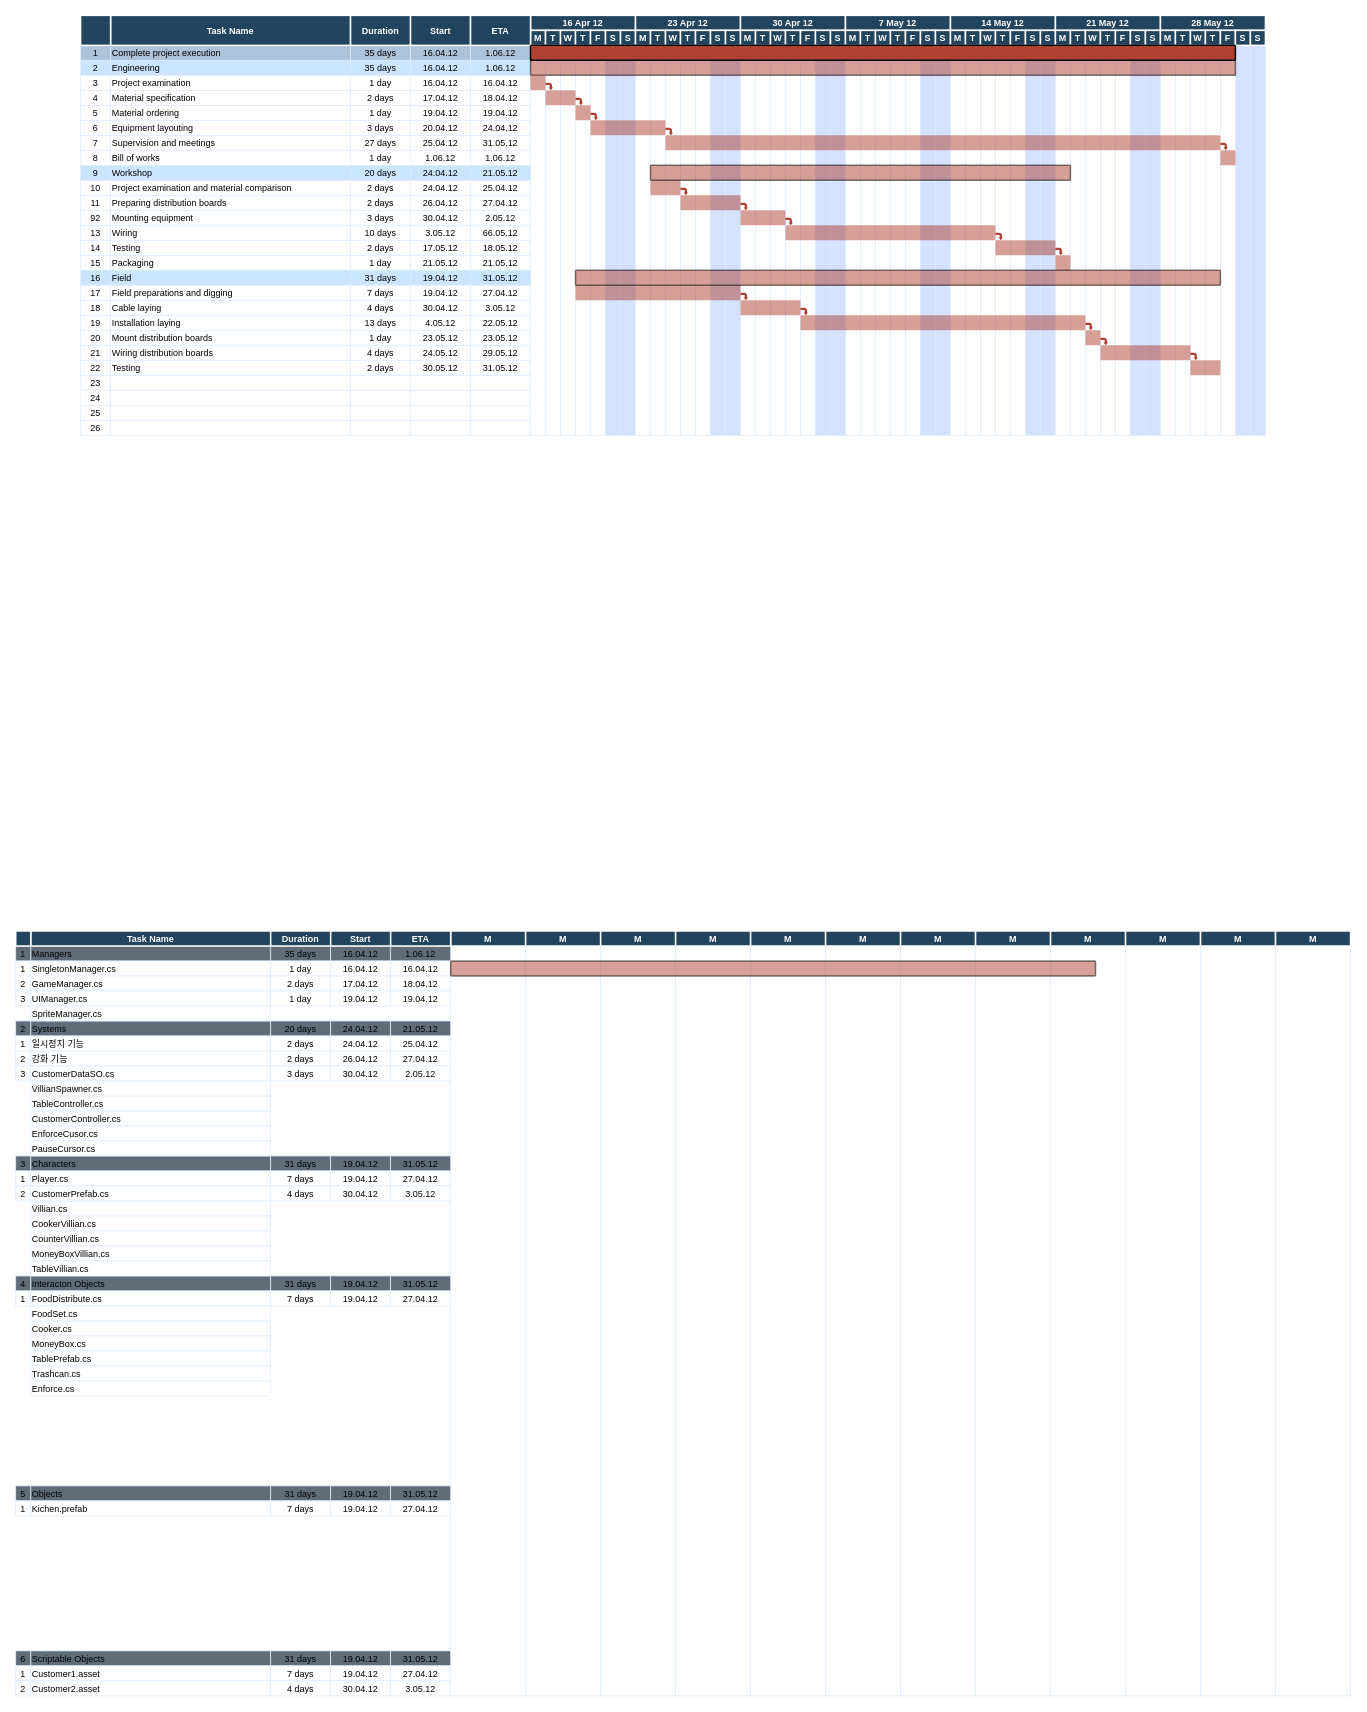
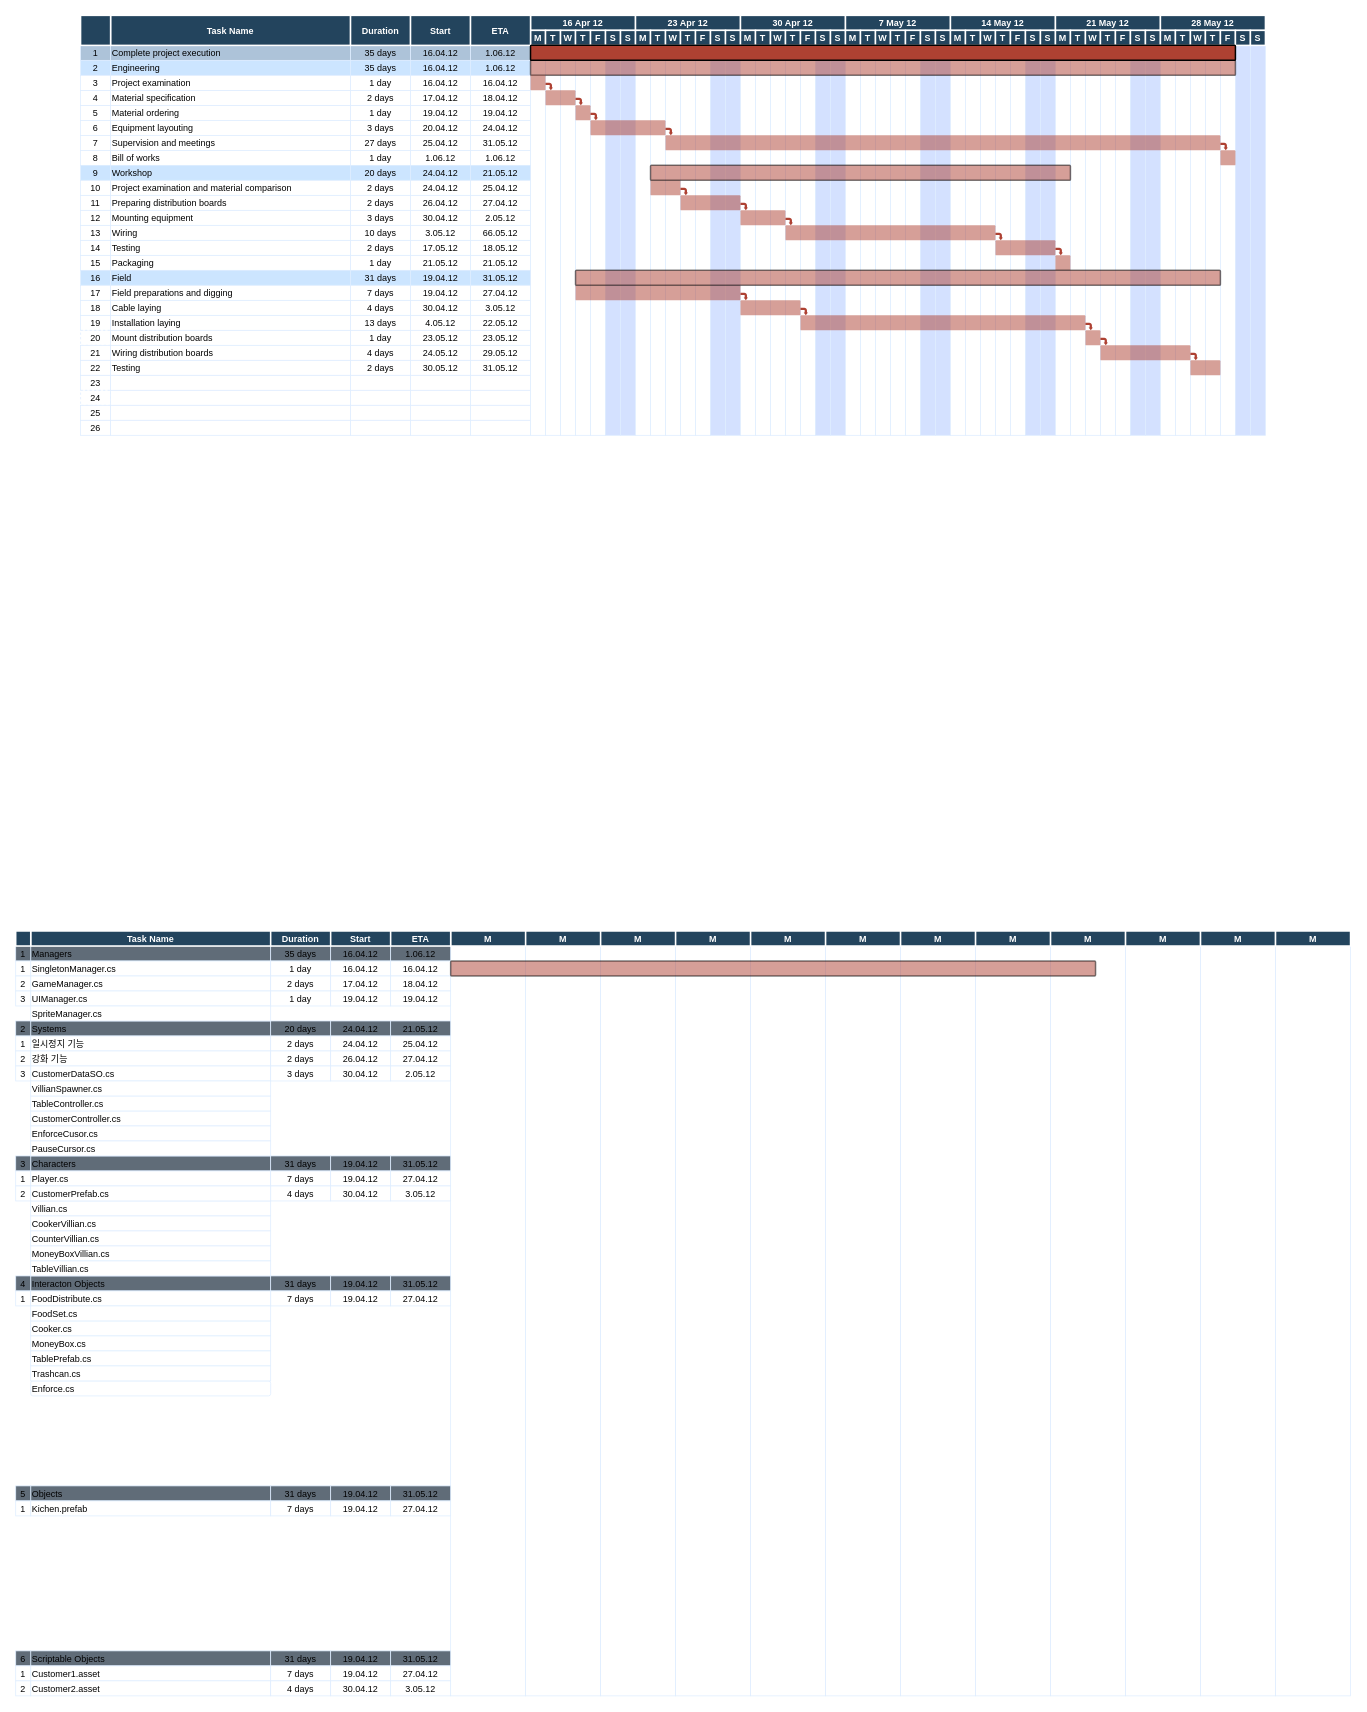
node "92": label "92" -> "12"
node "20": style solid -> dashed
